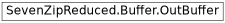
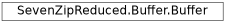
node "SevenZipReduced.Buffer.OutBuffer": label "SevenZipReduced.Buffer.OutBuffer" -> "SevenZipReduced.Buffer.Buffer"
